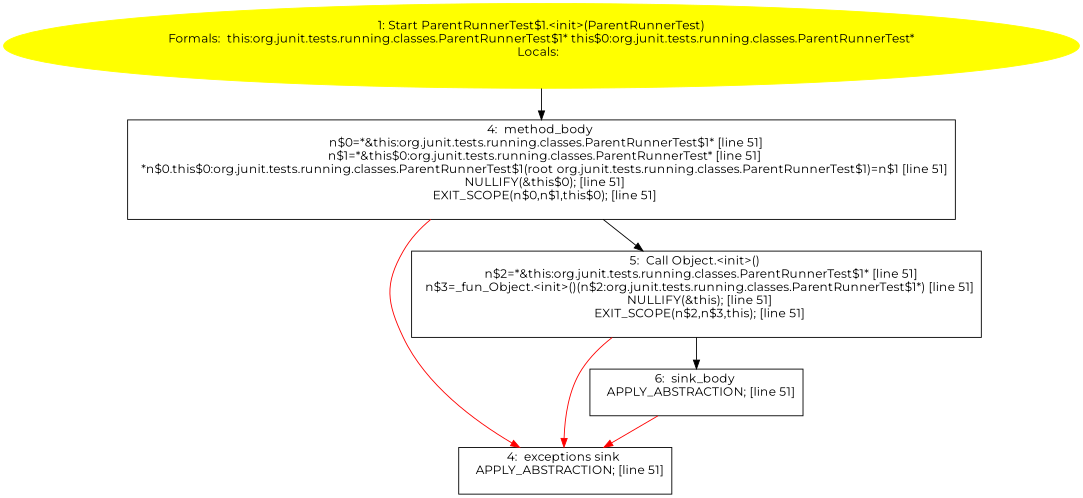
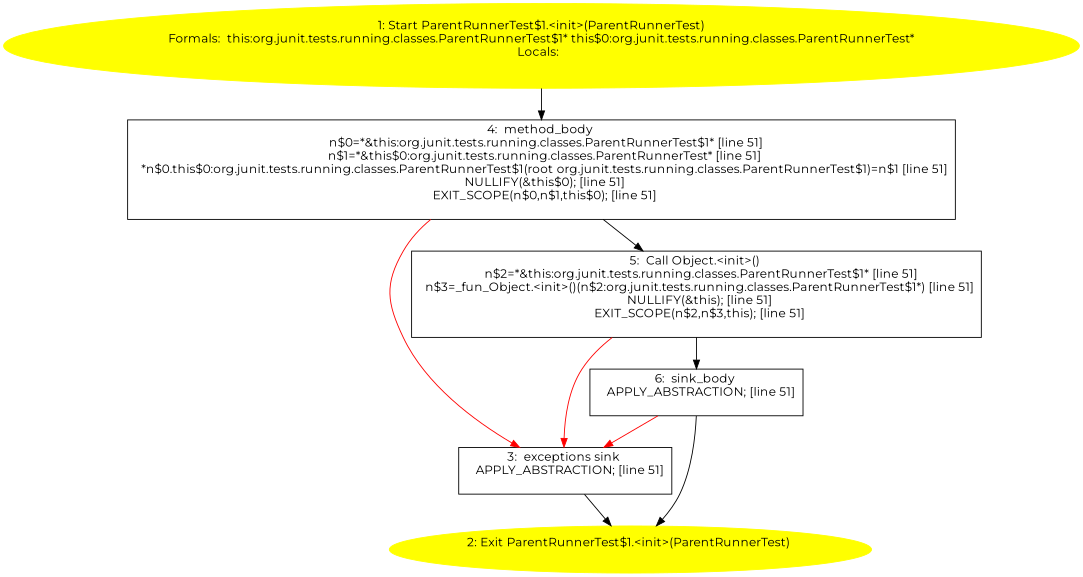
node "4:  exceptions sink APPLY_ABSTRACTION; [line 51]": label "4:  exceptions sink APPLY_ABSTRACTION; [line 51]" -> "3:  exceptions sink APPLY_ABSTRACTION; [line 51]"
node "2: Exit ParentRunnerTest$1.<init>(ParentRunnerTest)": added
